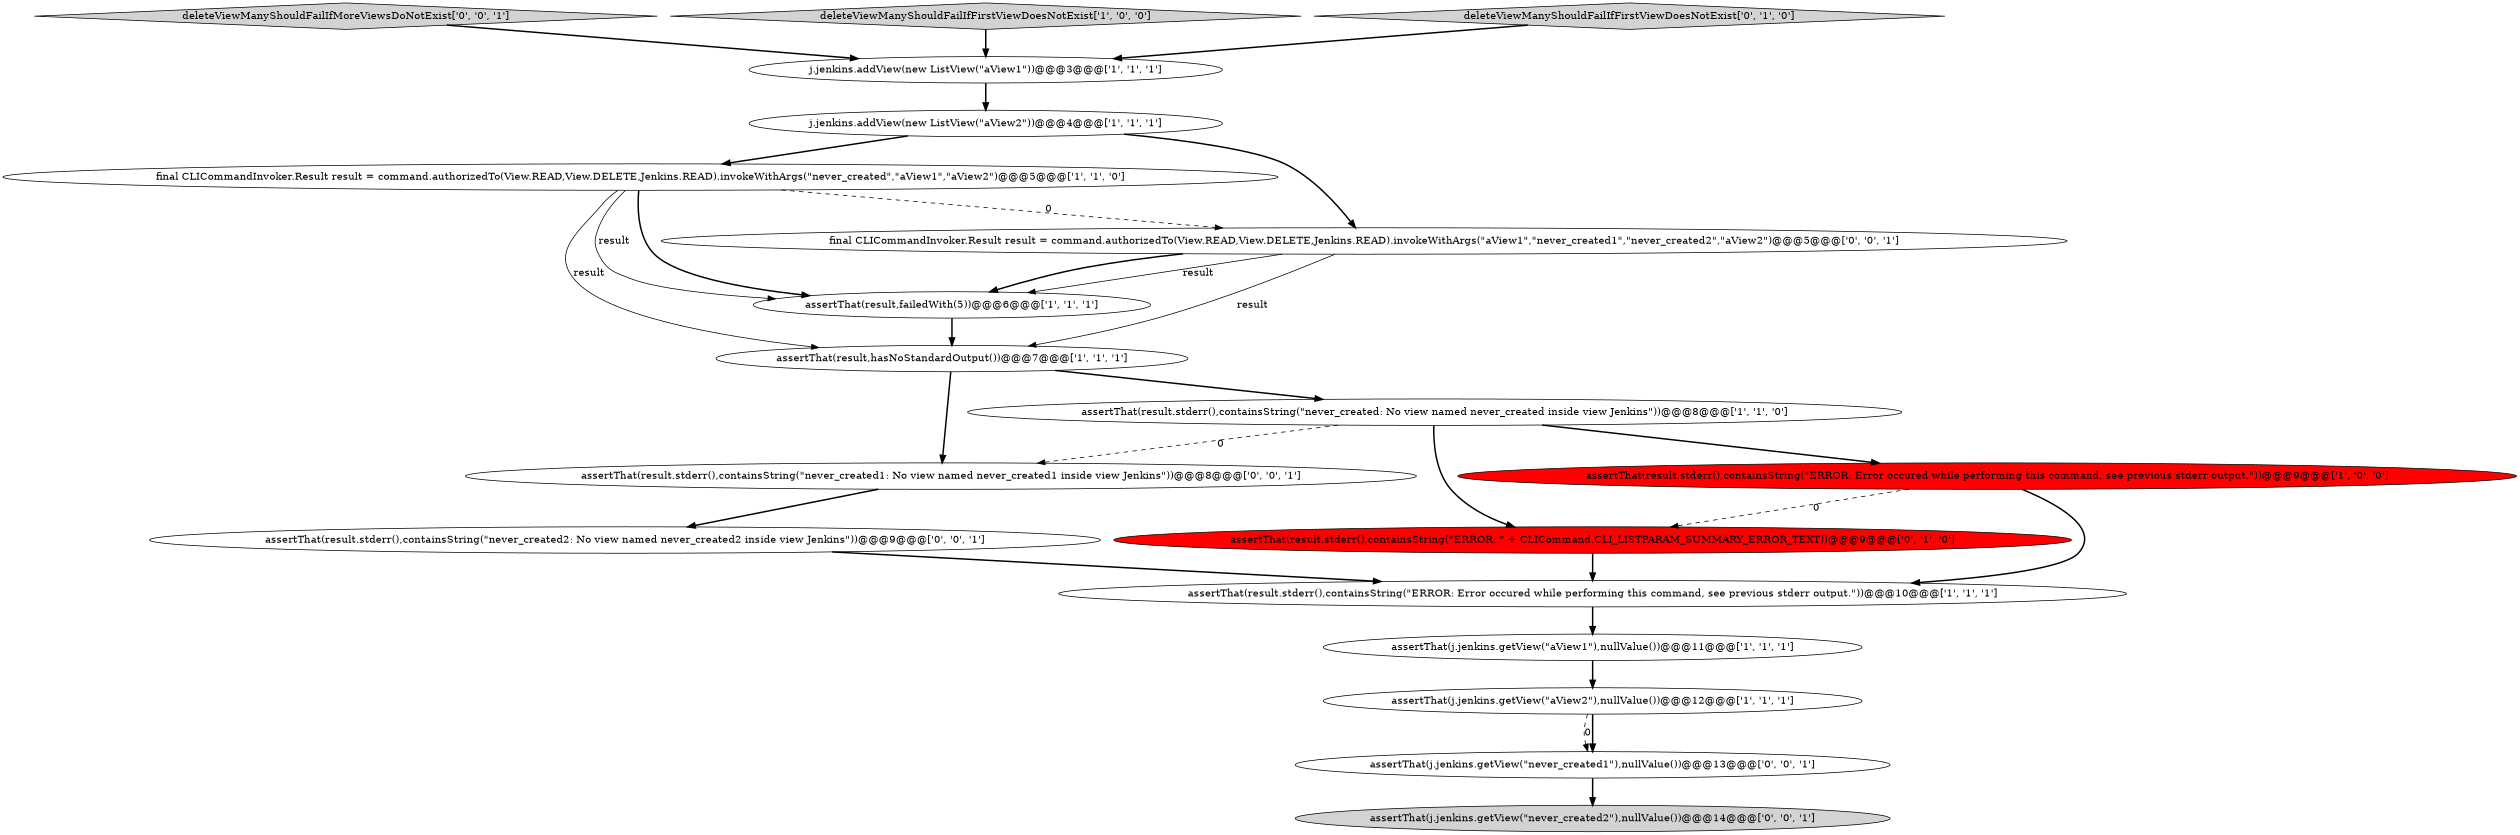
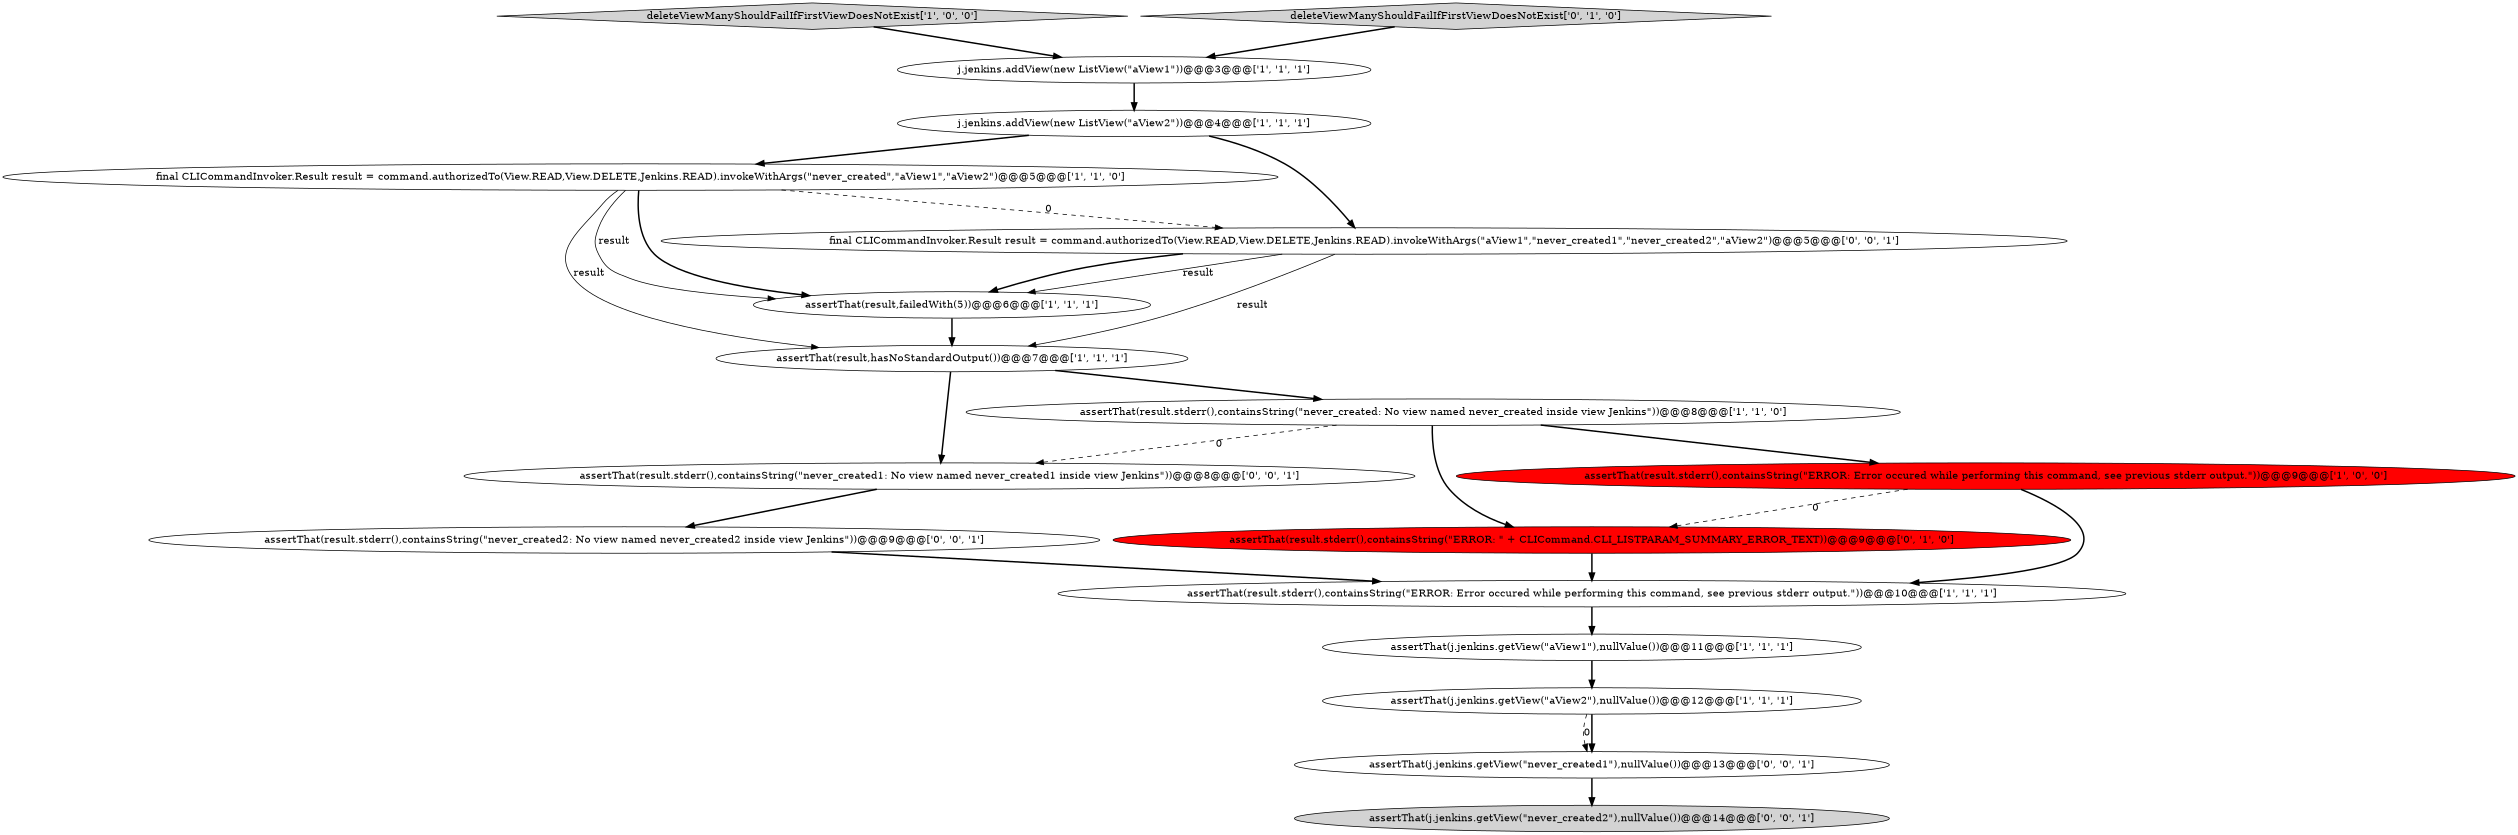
node "deleteViewManyShouldFailIfMoreViewsDoNotExist['0', '0', '1']": removed
